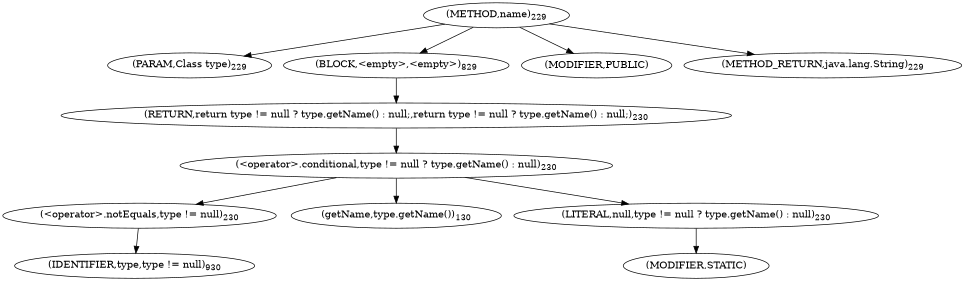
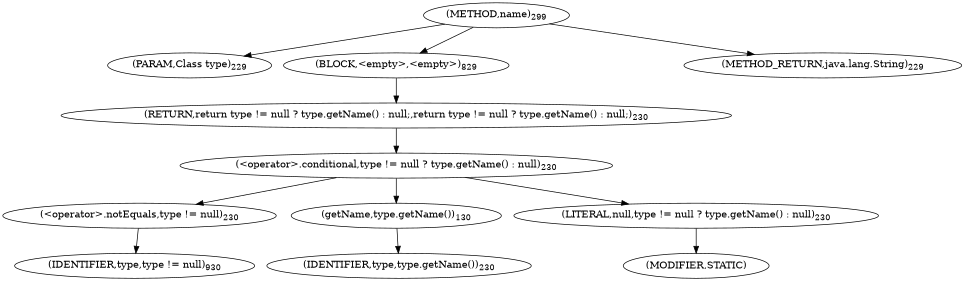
node "(METHOD,name)": text "229" -> "299"
node "(MODIFIER,PUBLIC)": removed
node "(IDENTIFIER,type,type.getName())": added
